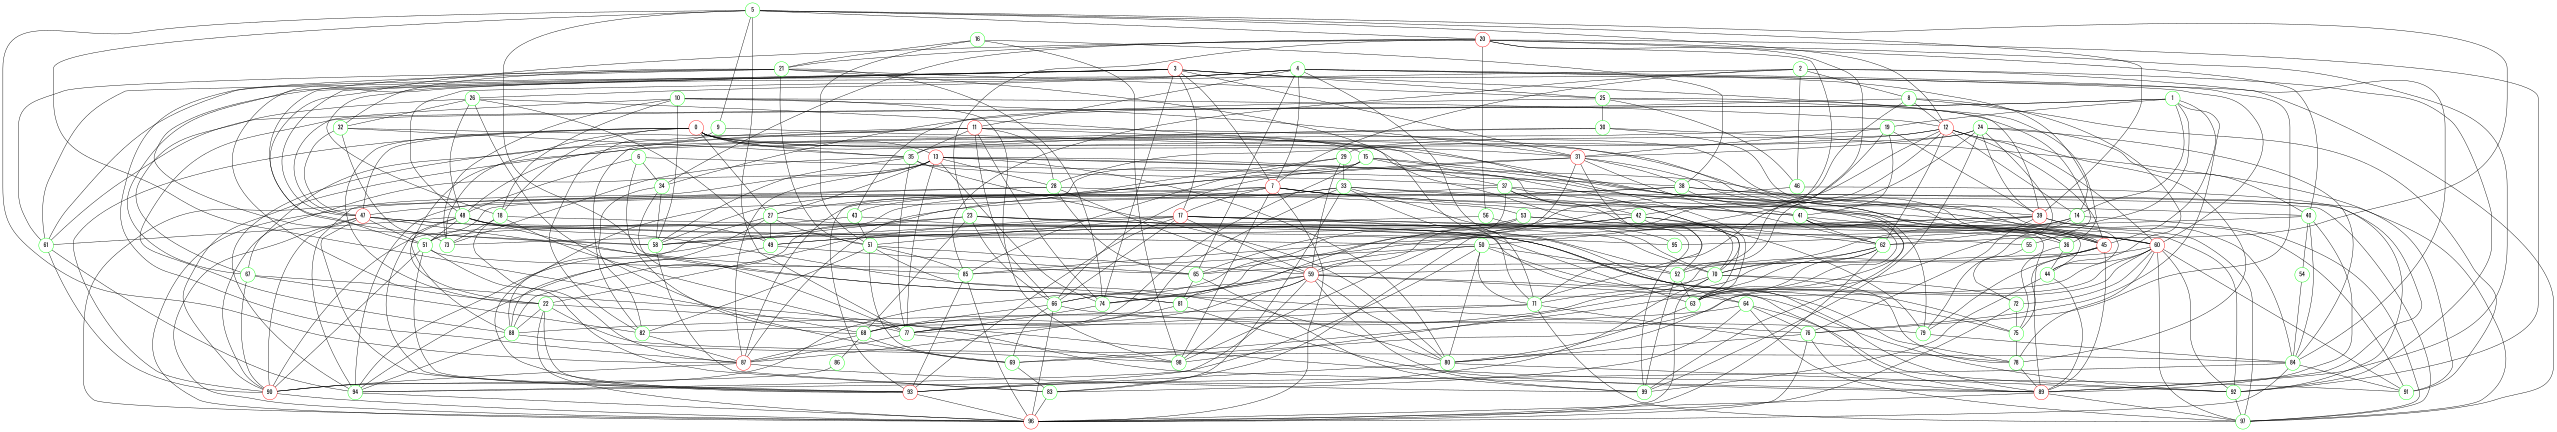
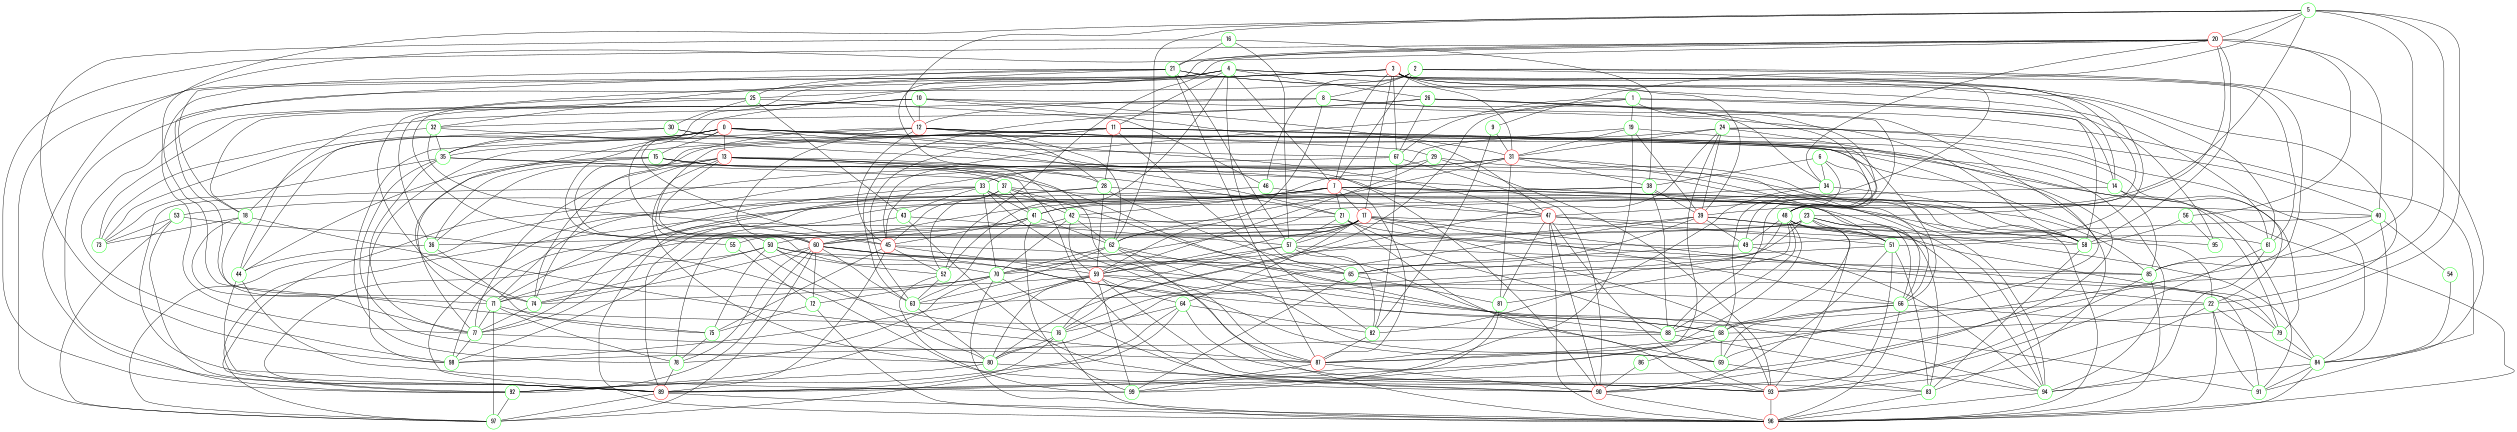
edge "1" -- "61": now "1" -- "67"
edge "13" -- "63": removed
edge "14" -- "97": removed
